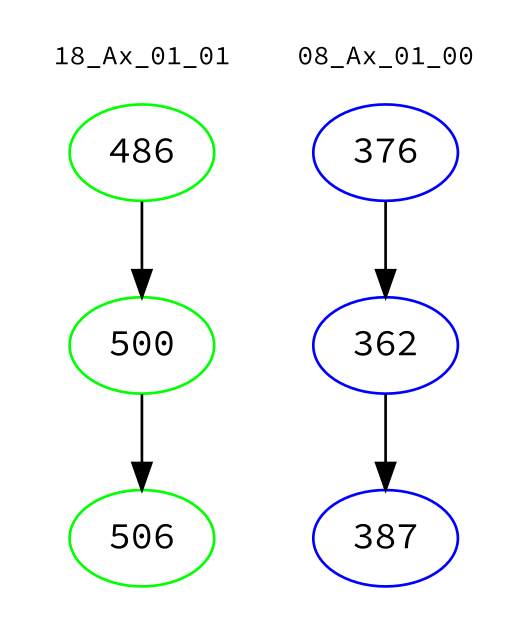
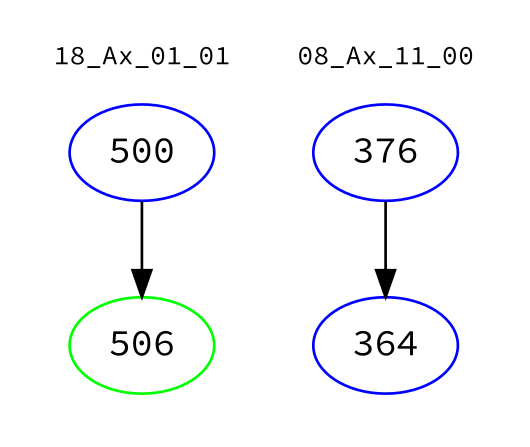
cluster "08_Ax_01_00": label "08_Ax_01_00" -> "08_Ax_11_00"
node "486": removed
node "500": color green -> blue
node "362": label "362" -> "364"
node "387": removed
